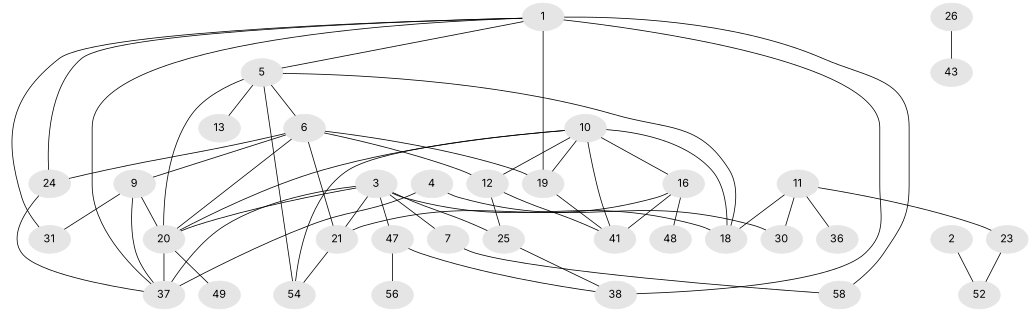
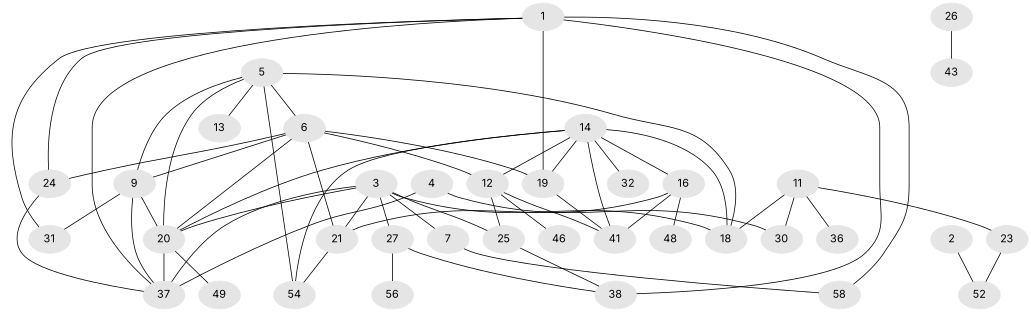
edge "1" -- "5": now "9" -- "5"
node "10": label "10" -> "14"
node "32": added
node "47": label "47" -> "27"
node "46": added
